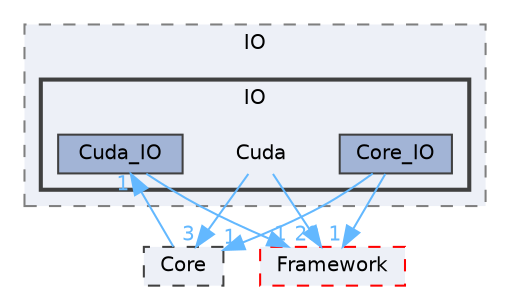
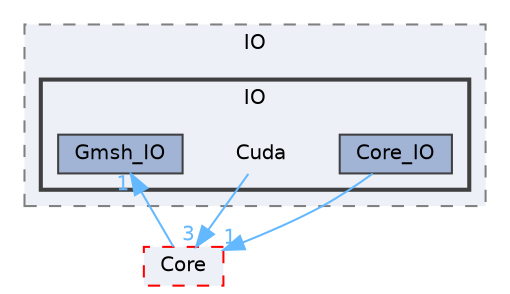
node "Cuda_IO": label "Cuda_IO" -> "Gmsh_IO"
node "Core": color grey25 -> red
node "Framework": removed
